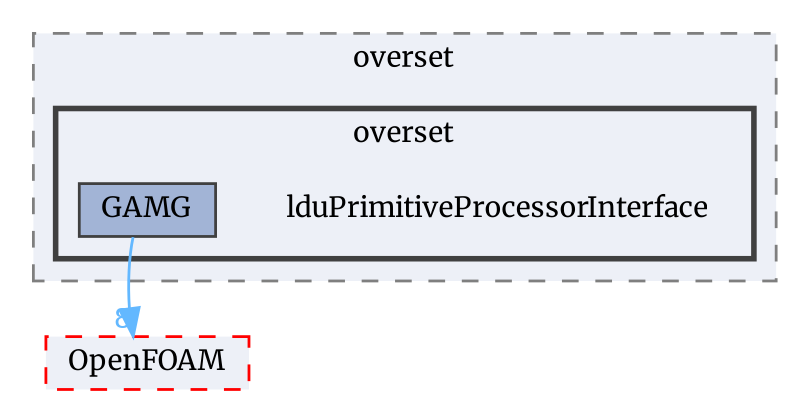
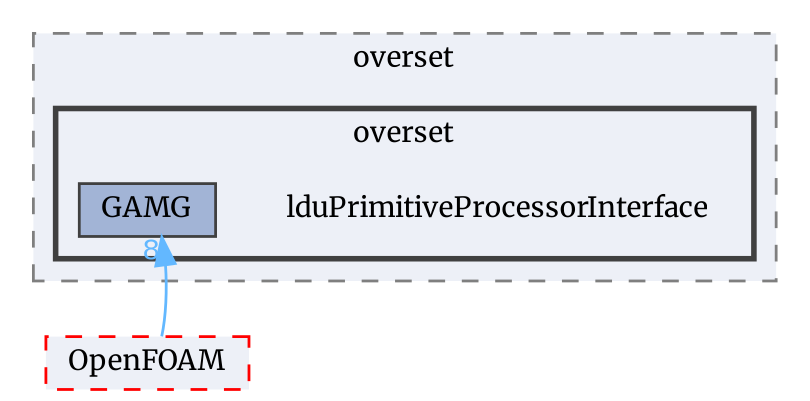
edge "GAMG" -> "OpenFOAM": reversed
